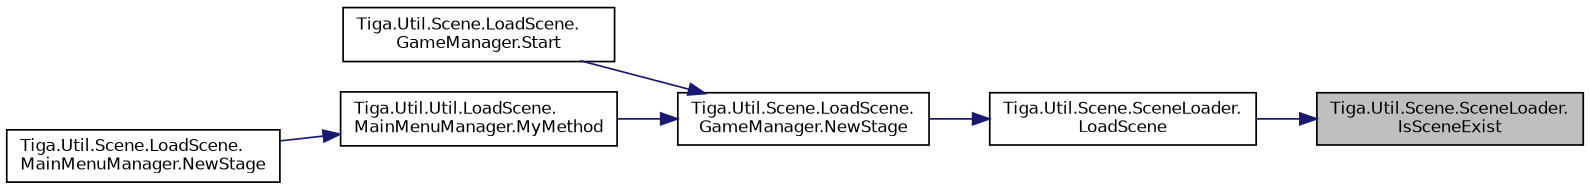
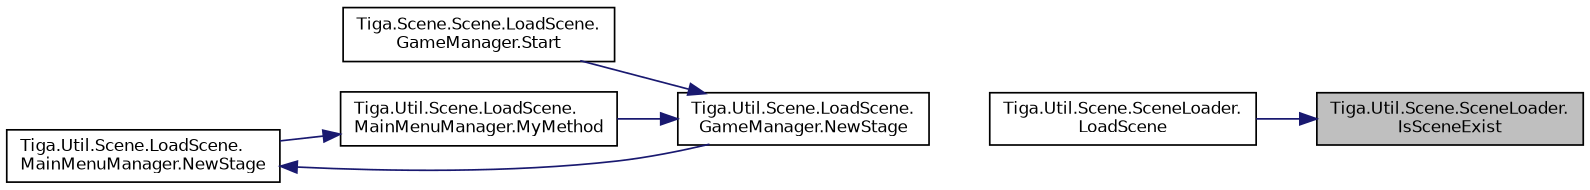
node "Tiga.Util.Scene.LoadScene. GameManager.Start": label "Tiga.Util.Scene.LoadScene. GameManager.Start" -> "Tiga.Scene.Scene.LoadScene. GameManager.Start"
node "Tiga.Util.Util.LoadScene. MainMenuManager.MyMethod": label "Tiga.Util.Util.LoadScene. MainMenuManager.MyMethod" -> "Tiga.Util.Scene.LoadScene. MainMenuManager.MyMethod"
edge "Tiga.Util.Scene.LoadScene. GameManager.NewStage" -> "Tiga.Util.Scene.SceneLoader. LoadScene": now "Tiga.Util.Scene.LoadScene. GameManager.NewStage" -> "Tiga.Util.Scene.LoadScene. MainMenuManager.NewStage"
